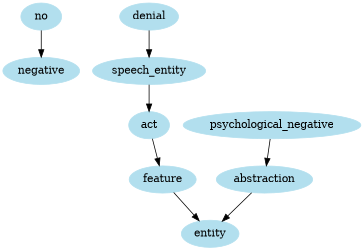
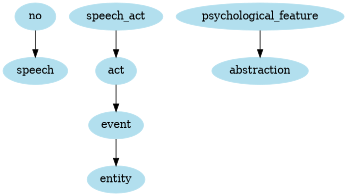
node "denial": removed
node "negative": label "negative" -> "speech"
node "speech_entity": label "speech_entity" -> "speech_act"
node "psychological_negative": label "psychological_negative" -> "psychological_feature"
node "feature": label "feature" -> "event"
edge "abstraction" -> "entity": removed
